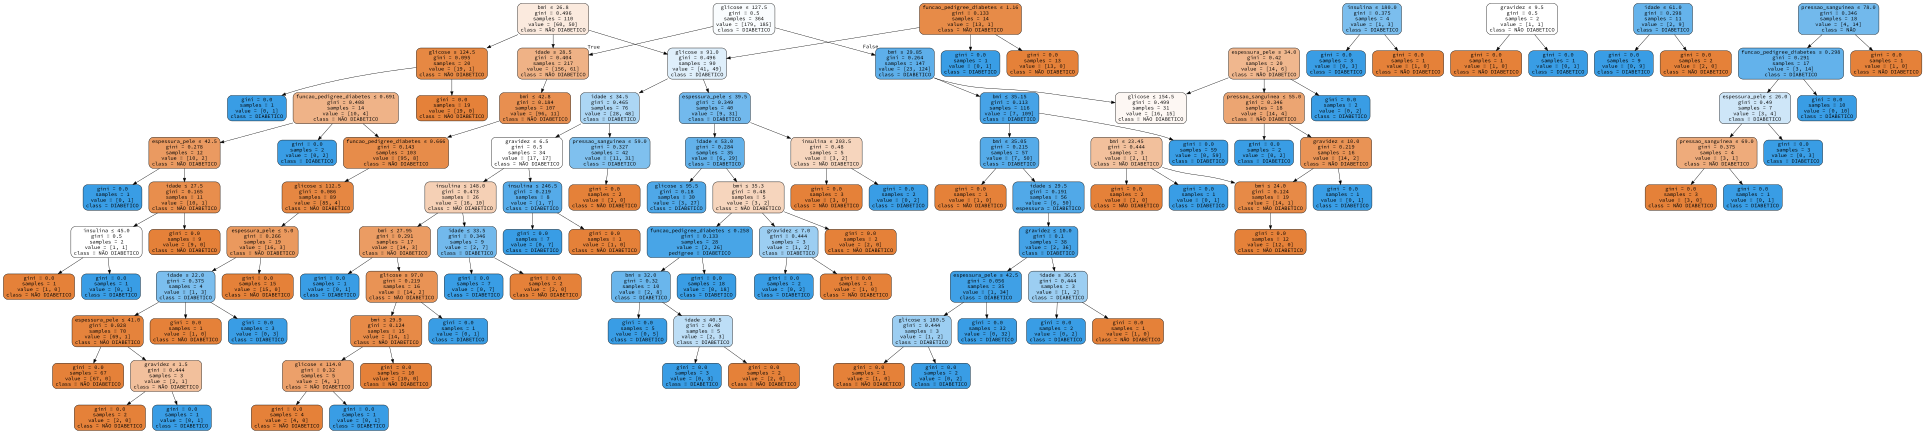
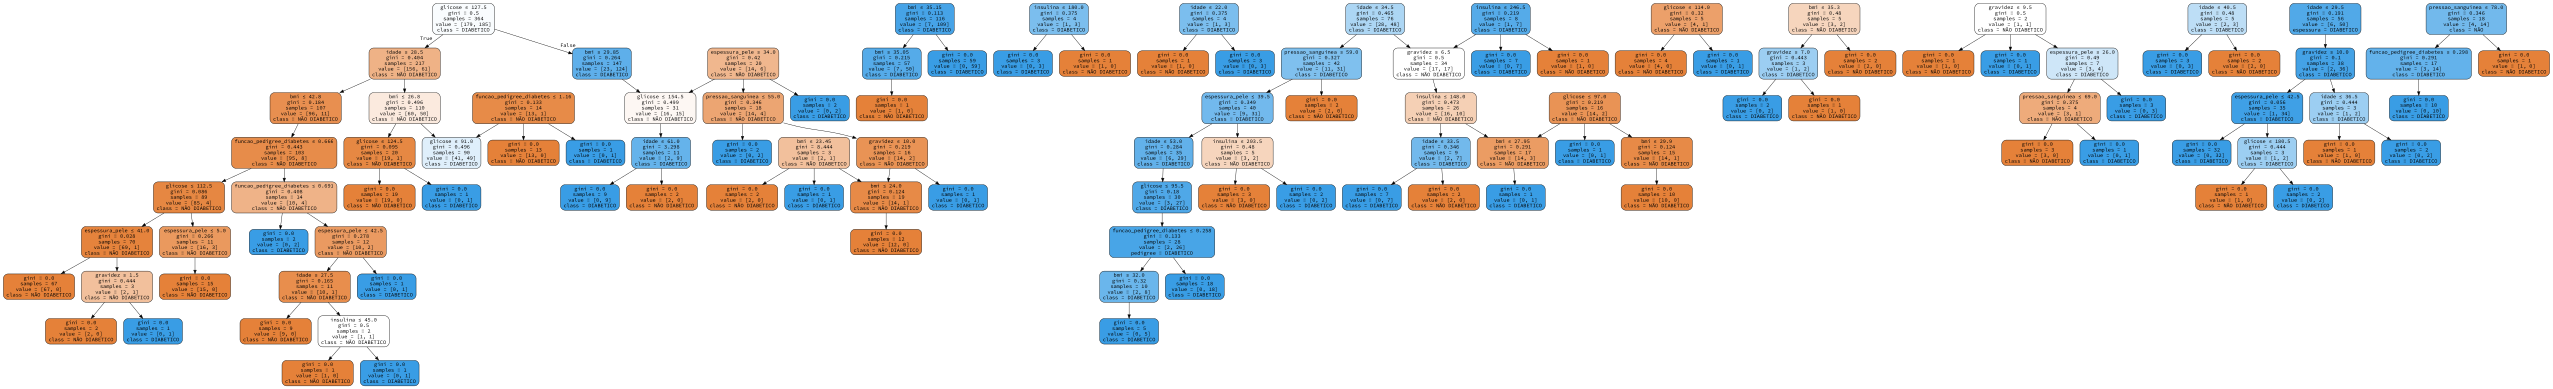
node "idade ≤ 61.0": text "gini = 0.298" -> "gini = 3.298"
edge "bmi ≤ 26.8" -> "idade ≤ 28.5": reversed
edge "glicose ≤ 91.0" -> "espessura_pele ≤ 39.5": now "pressao_sanguinea ≤ 59.0" -> "espessura_pele ≤ 39.5"
edge "funcao_pedigree_diabetes ≤ 0.298" -> "espessura_pele ≤ 26.0": now "gravidez ≤ 9.5" -> "espessura_pele ≤ 26.0"
edge "glicose ≤ 91.0" -> "idade ≤ 34.5": removed
edge "bmi ≤ 29.85" -> "bmi ≤ 35.15": removed
edge "funcao_pedigree_diabetes ≤ 0.691" -> "funcao_pedigree_diabetes ≤ 0.666": reversed
edge "glicose ≤ 154.5" -> "idade ≤ 61.0": added
node "funcao_pedigree_diabetes ≤ 0.666": text "gini = 0.143" -> "gini = 0.443"
node "bmi ≤ 23.45": text "gini = 0.444" -> "gini = 8.444"
edge "gravidez ≤ 6.5" -> "insulina ≤ 246.5": reversed
edge "idade ≤ 53.0" -> "bmi ≤ 35.3": removed
edge "bmi ≤ 35.05" -> "idade ≤ 29.5": removed
edge "bmi ≤ 35.3" -> "funcao_pedigree_diabetes ≤ 0.258": now "glicose ≤ 95.5" -> "funcao_pedigree_diabetes ≤ 0.258"
node "gravidez ≤ 7.0": text "gini = 0.444" -> "gini = 0.443"
node "espessura_pele ≤ 5.0": text "samples = 19" -> "samples = 11"
edge "espessura_pele ≤ 5.0" -> "idade ≤ 22.0": removed
edge "bmi ≤ 27.95" -> "glicose ≤ 97.0": reversed
edge "idade ≤ 22.0" -> "espessura_pele ≤ 41.0": now "glicose ≤ 112.5" -> "espessura_pele ≤ 41.0"
edge "bmi ≤ 32.0" -> "idade ≤ 40.5": removed
edge "bmi ≤ 29.9" -> "glicose ≤ 114.0": removed
